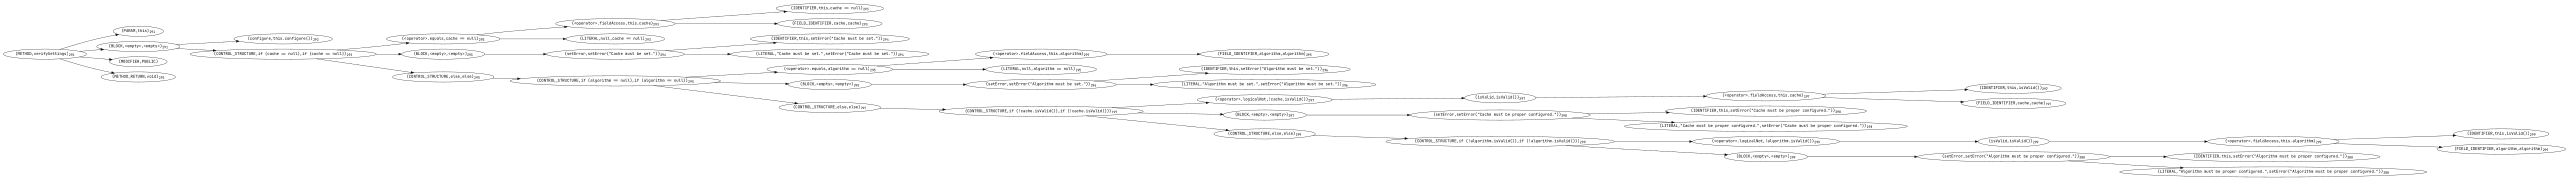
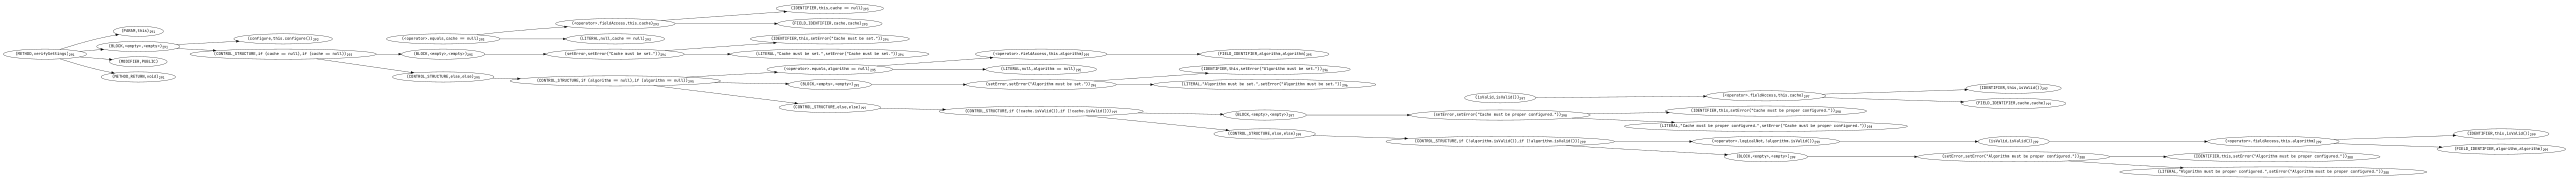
edge "(CONTROL_STRUCTURE,if (cache == null),if (cache == null))" -> "(<operator>.equals,cache == null)": removed
node "(<operator>.logicalNot,!cache.isValid())": removed
